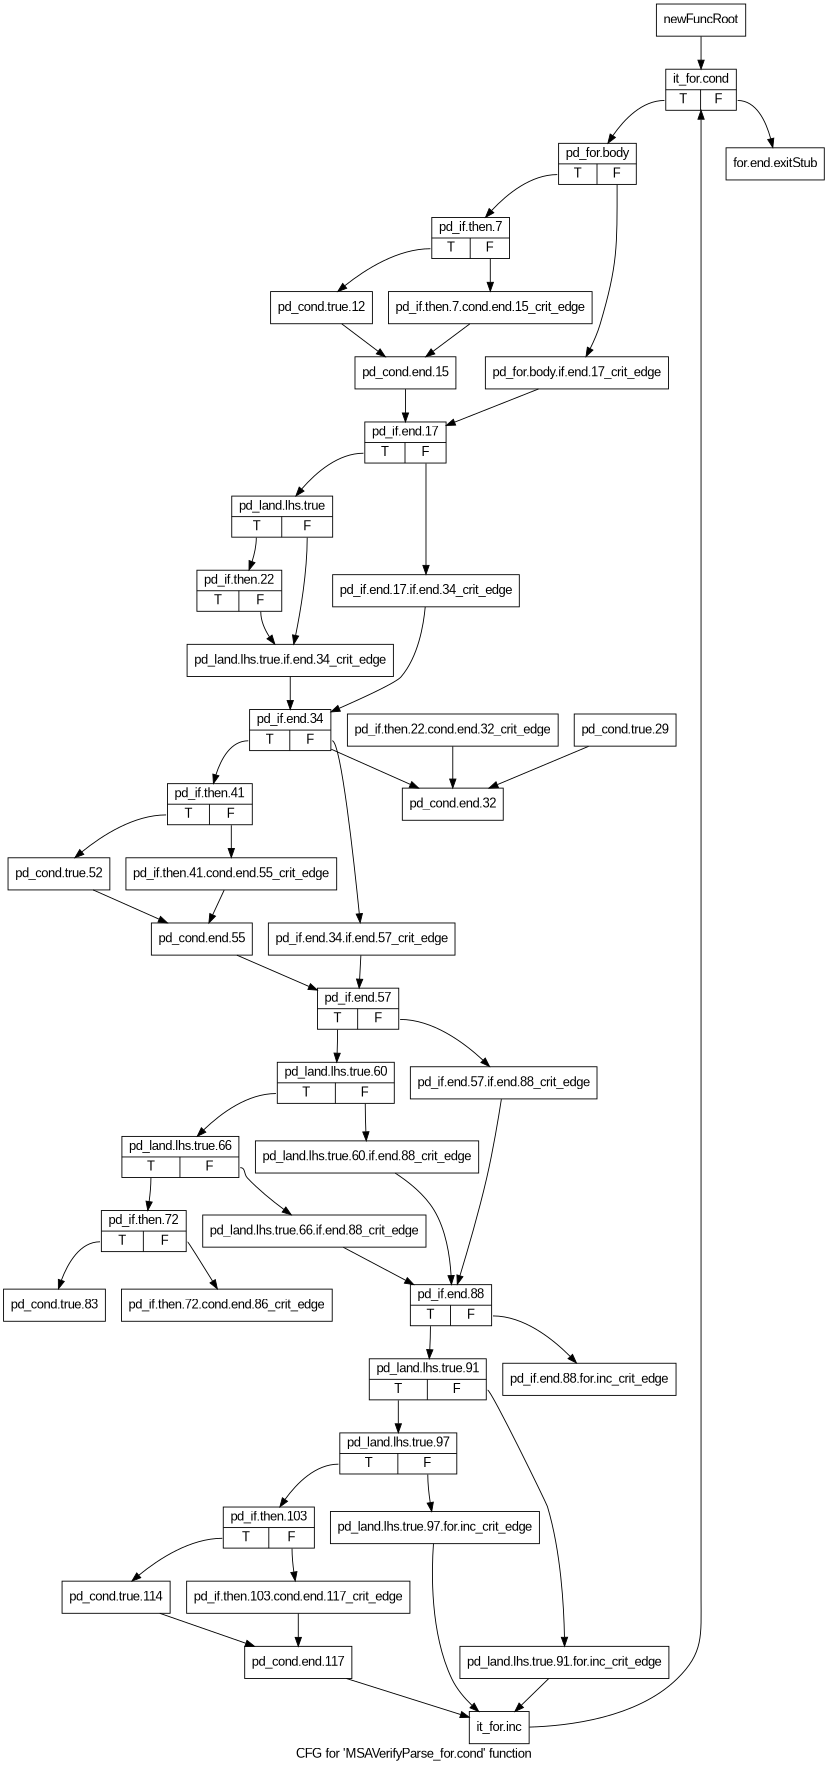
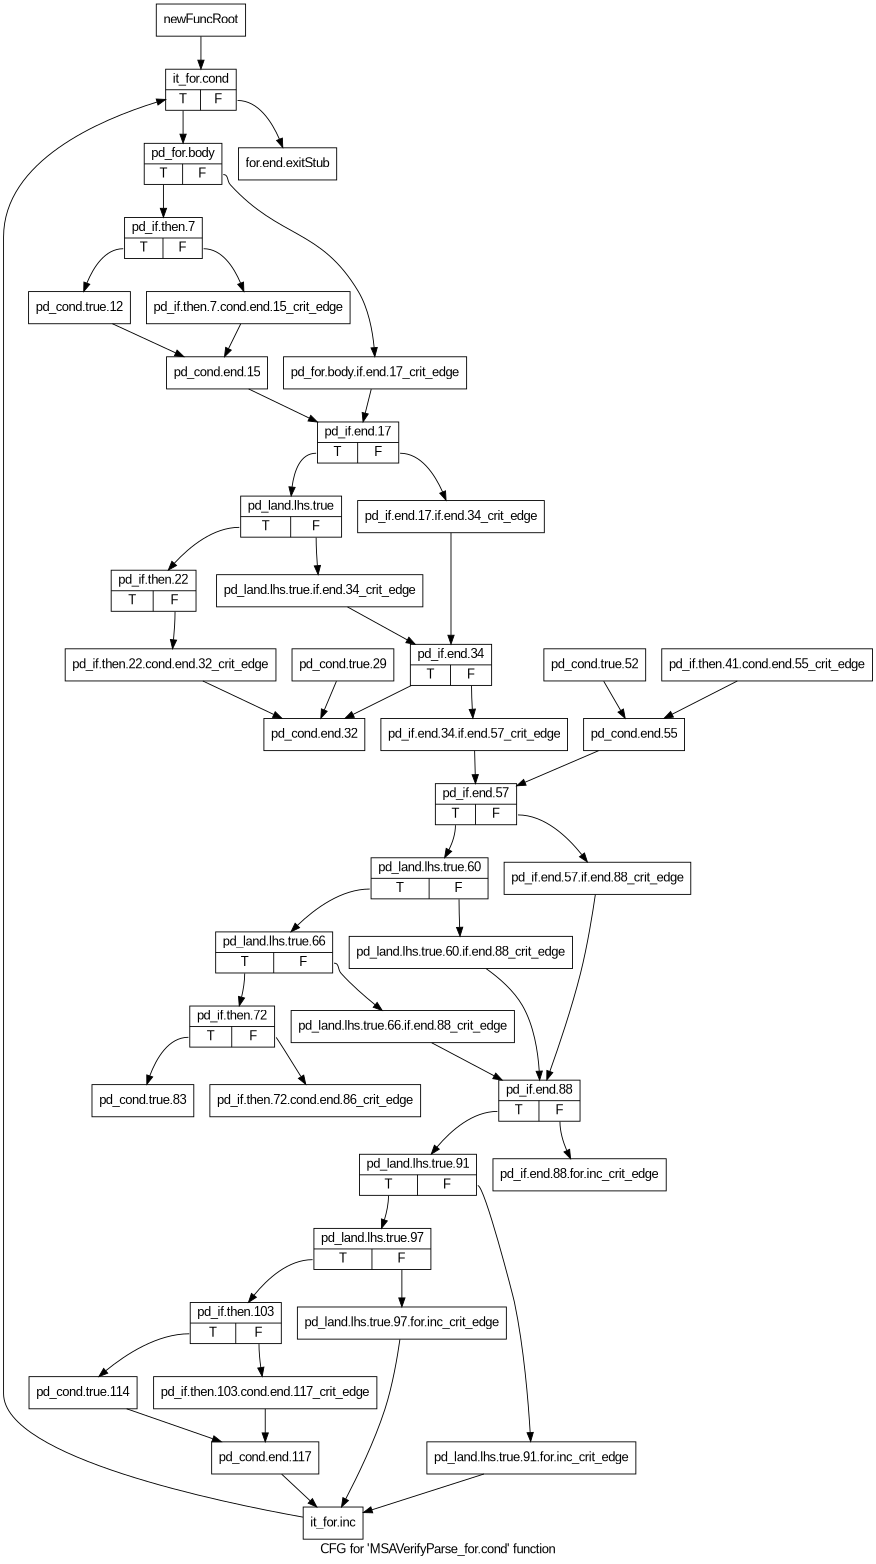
edge "pd_if.then.22" -> "pd_land.lhs.true.if.end.34_crit_edge": now "pd_if.then.22" -> "pd_if.then.22.cond.end.32_crit_edge"
node "pd_if.then.41": removed
